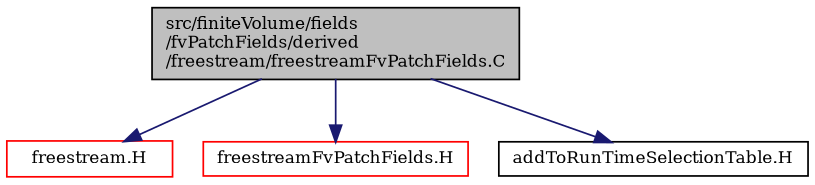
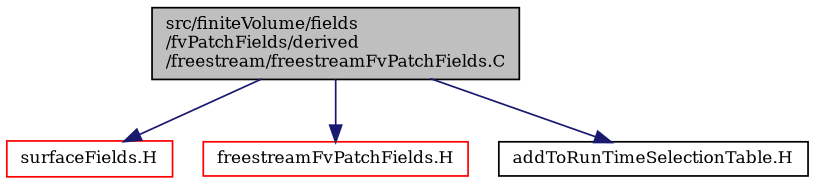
node "freestream.H": label "freestream.H" -> "surfaceFields.H"
